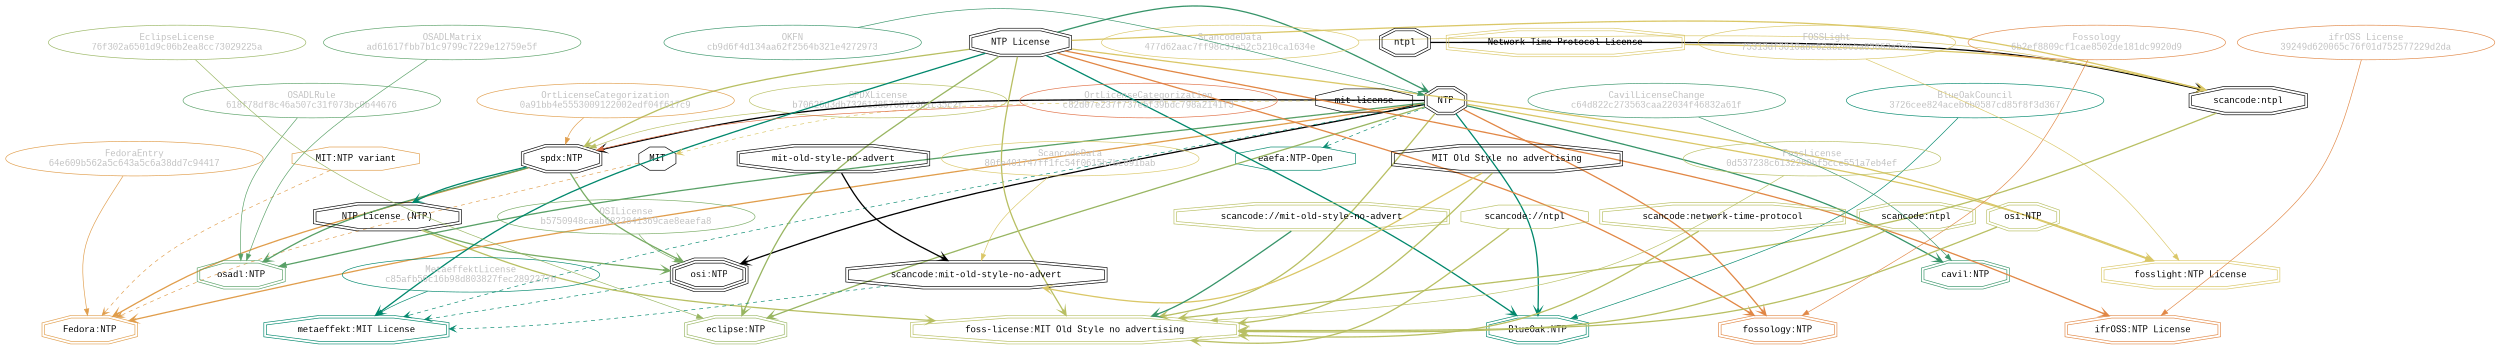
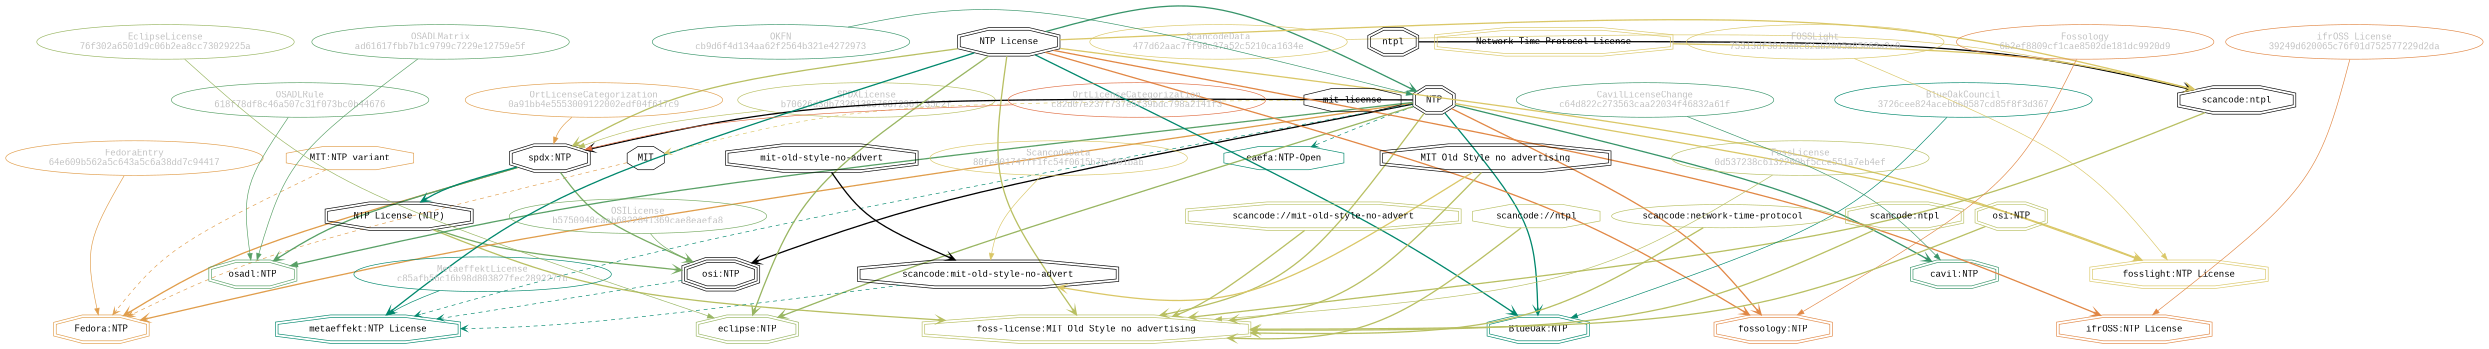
node "scancode:network-time-protocol": shape doubleoctagon -> ellipse
edge "scancode://mit-old-style-no-advert" -> "foss-license:MIT Old Style no advertising": color #379469 -> #b8bf62
node "metaeffekt:MIT License": label "metaeffekt:MIT License" -> "metaeffekt:NTP License"
